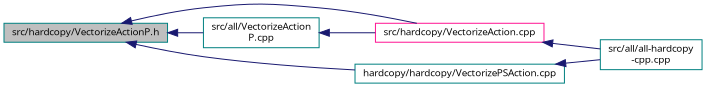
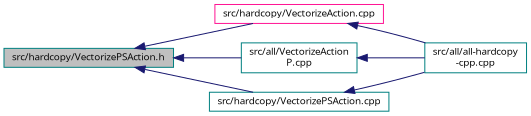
node "src/hardcopy/VectorizeActionP.h": label "src/hardcopy/VectorizeActionP.h" -> "src/hardcopy/VectorizePSAction.h"
edge "src/hardcopy/VectorizeAction.cpp" -> "src/all/VectorizeAction P.cpp": now "src/all/all-hardcopy -cpp.cpp" -> "src/all/VectorizeAction P.cpp"
node "hardcopy/hardcopy/VectorizePSAction.cpp": label "hardcopy/hardcopy/VectorizePSAction.cpp" -> "src/hardcopy/VectorizePSAction.cpp"
